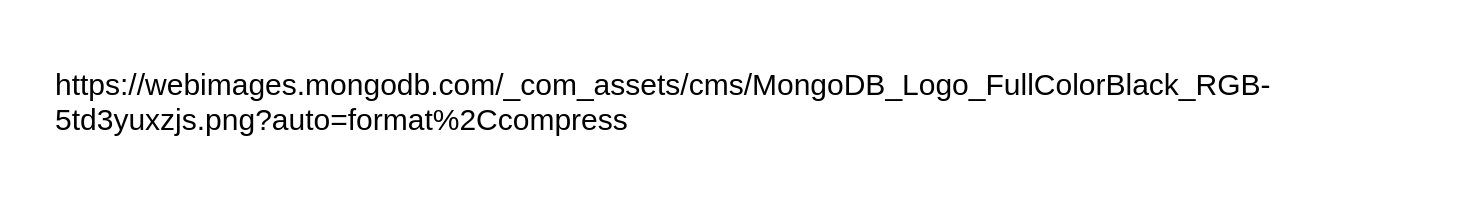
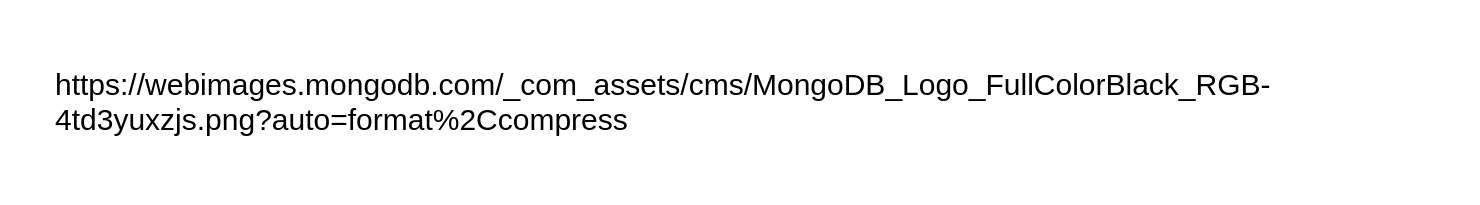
node "https://webimages.mongodb.com/_com_assets/cms/MongoDB_Logo_FullColorBlack_RGB-5td3yuxzjs.png?auto=format%2Ccompress": label "https://webimages.mongodb.com/_com_assets/cms/MongoDB_Logo_FullColorBlack_RGB-5td3yuxzjs.png?auto=format%2Ccompress" -> "https://webimages.mongodb.com/_com_assets/cms/MongoDB_Logo_FullColorBlack_RGB-4td3yuxzjs.png?auto=format%2Ccompress"
